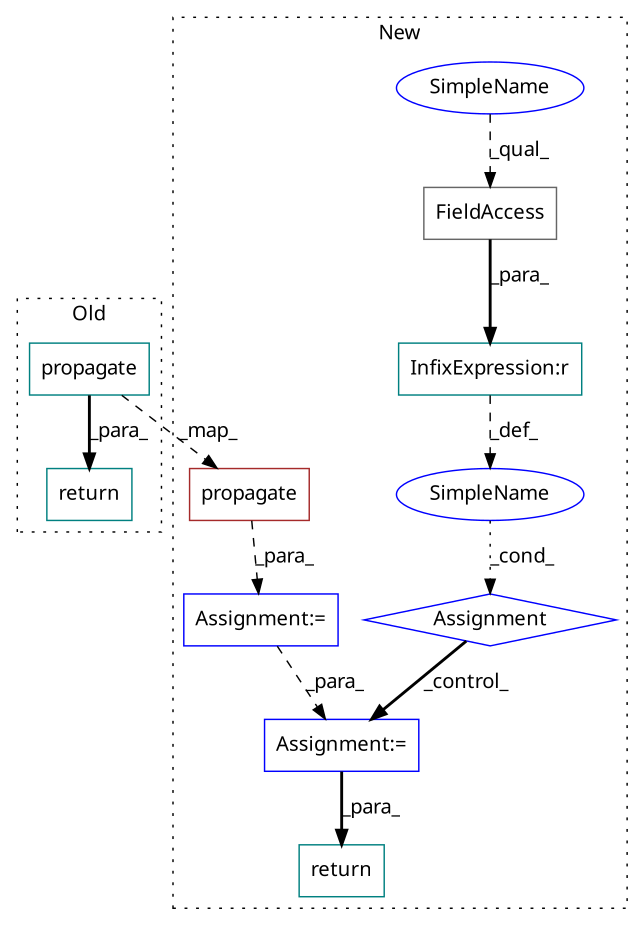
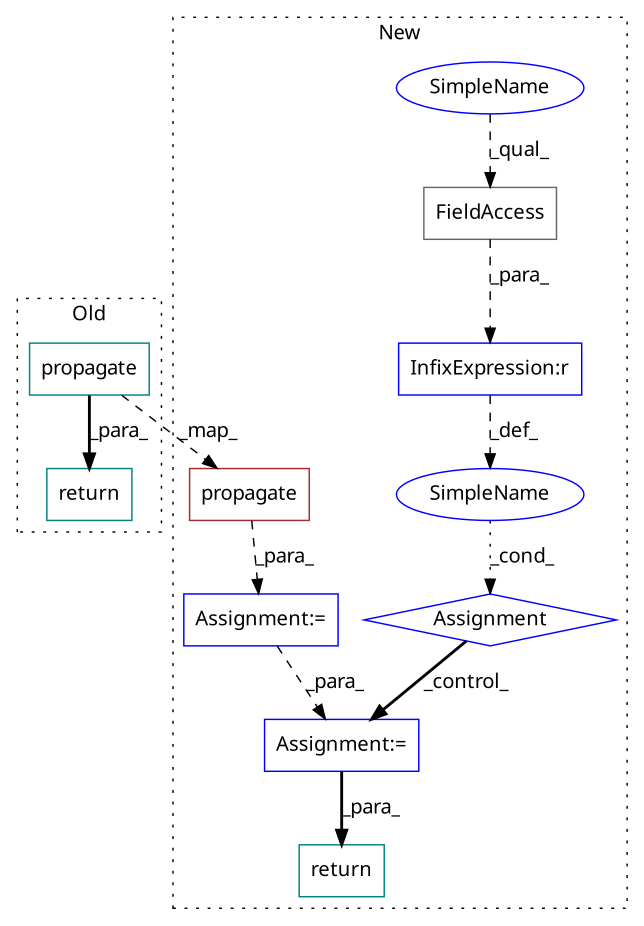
edge "FieldAccess" -> "InfixExpression:r": style bold -> dashed
node "InfixExpression:r": color teal -> blue
